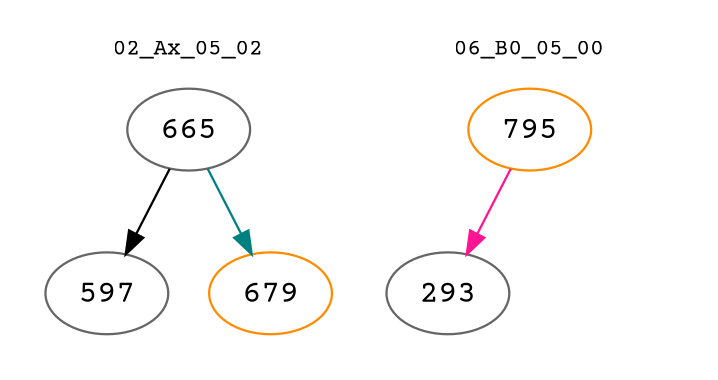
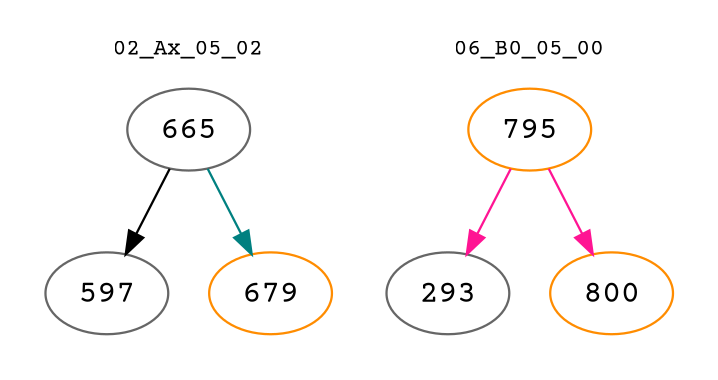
node "800": added
